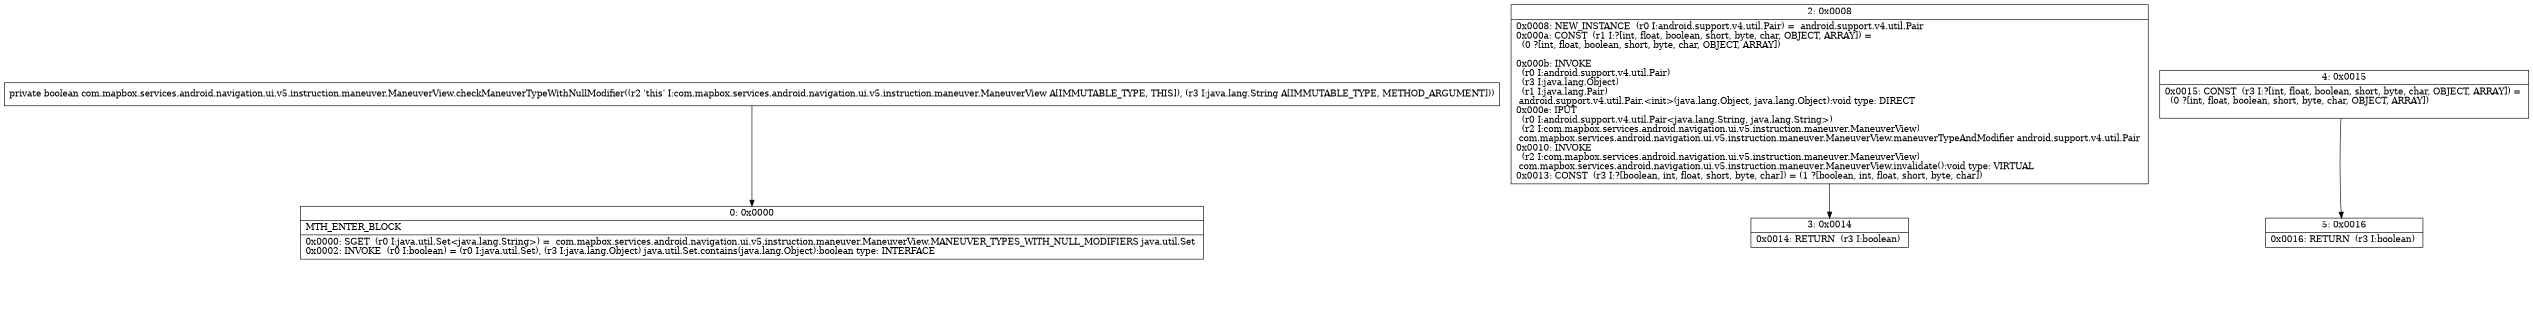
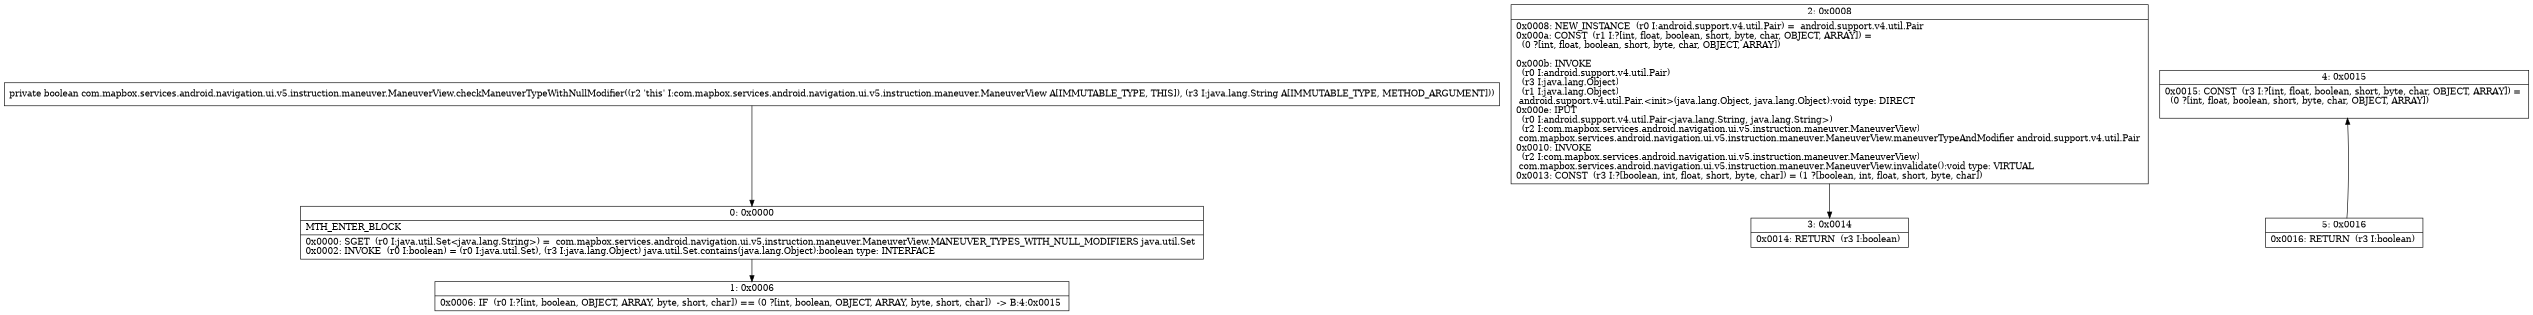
node "2: 0x0008": text "(r1 I:java.lang.Pair)" -> "(r1 I:java.lang.Object)"
edge "4: 0x0015" -> "5: 0x0016": reversed
node "1: 0x0006": added
